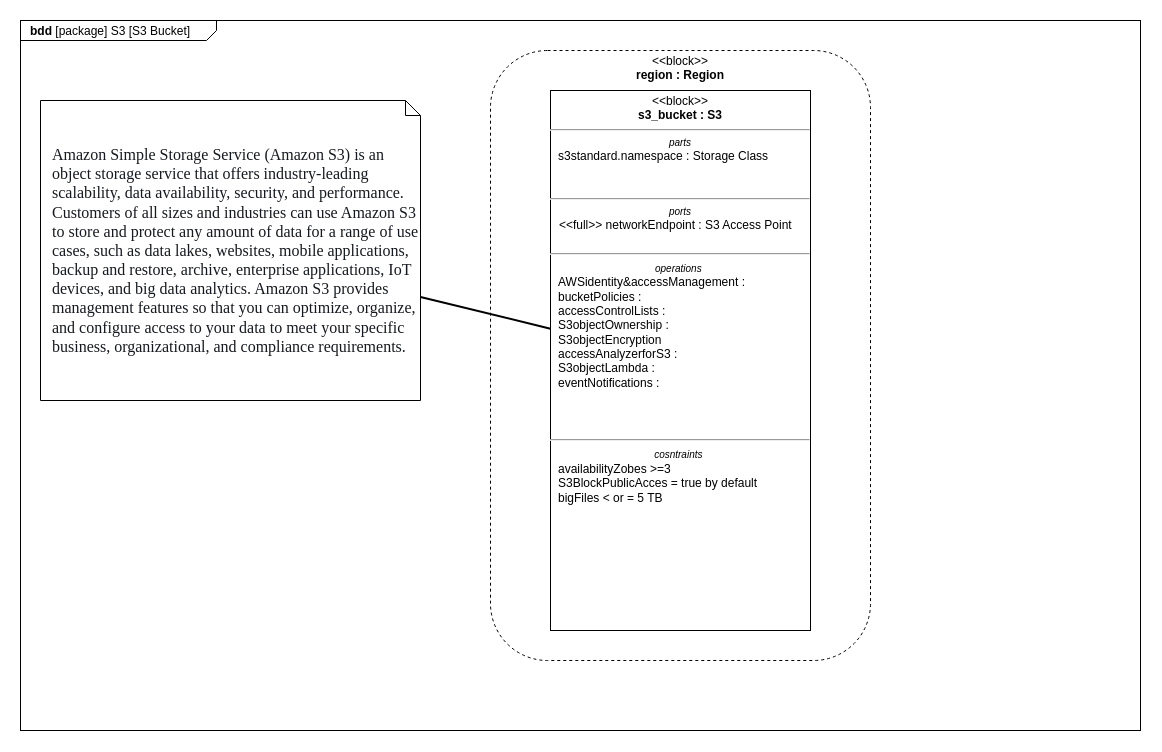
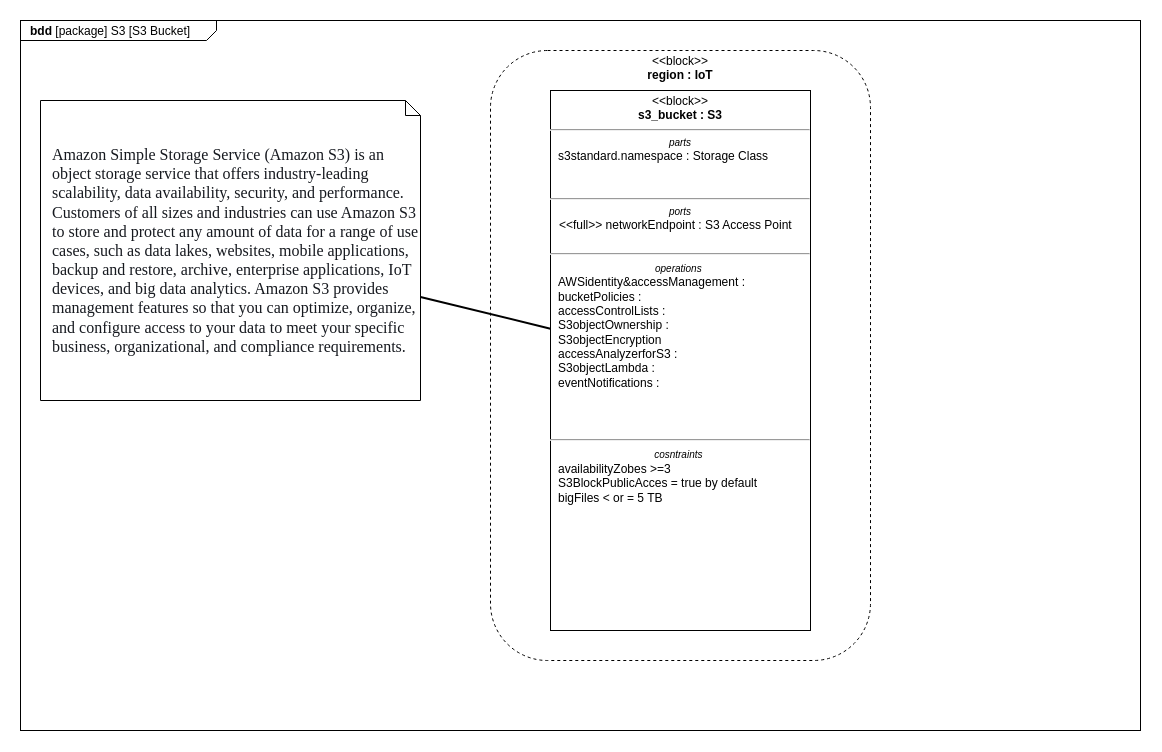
node "<<block>> region : Region": label "<<block>> region : Region" -> "<<block>> region : IoT"
